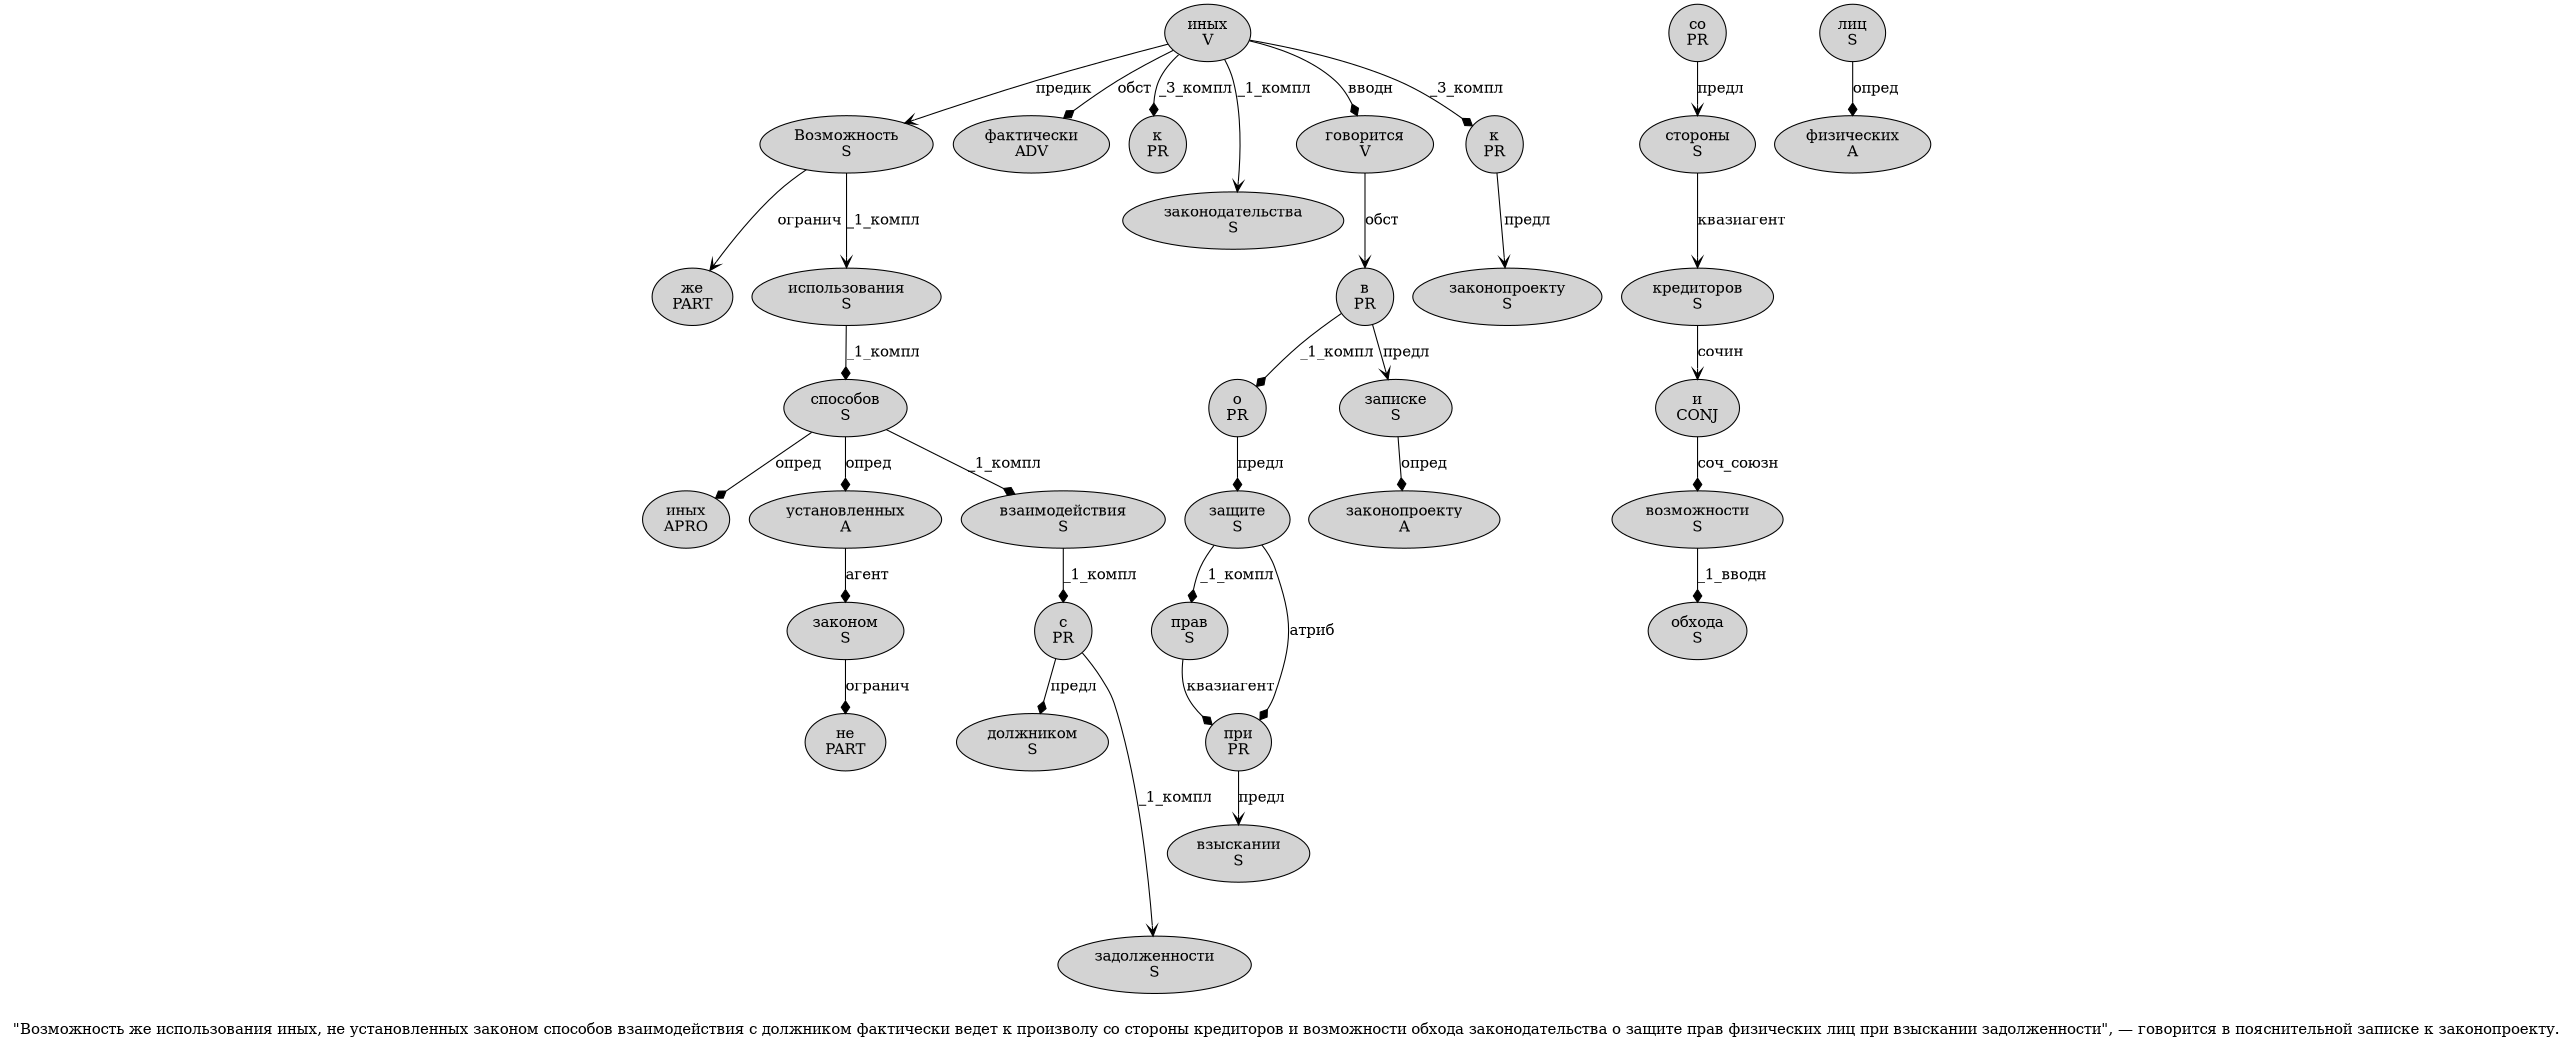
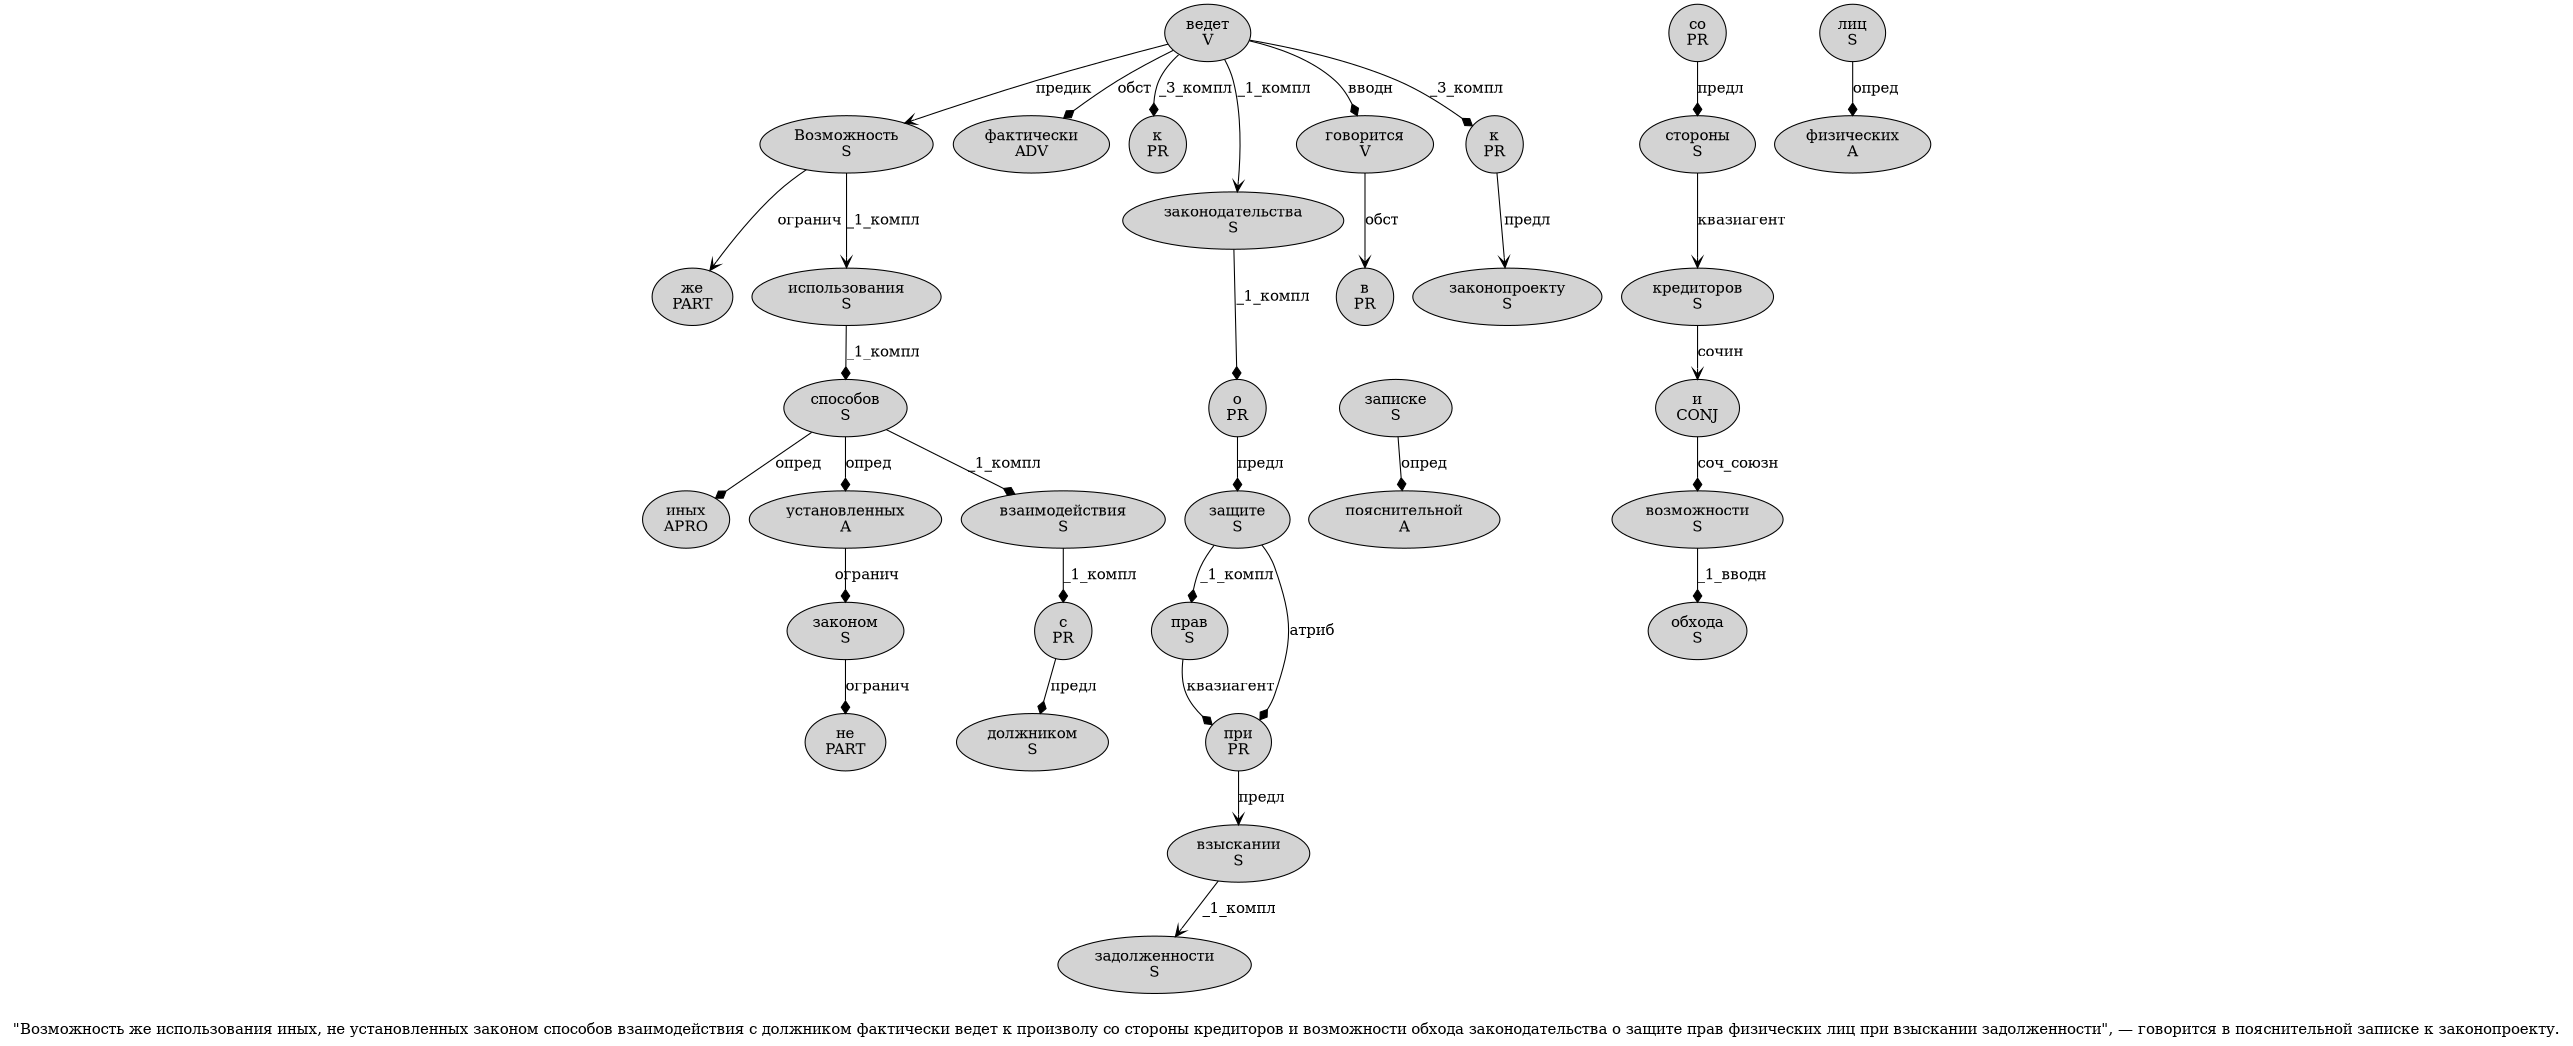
node "иных V": label "иных V" -> "ведет V"
edge "со PR" -> "стороны S": arrowhead vee -> diamond
edge "в PR" -> "о PR": now "законодательства S" -> "о PR"
edge "в PR" -> "записке S": removed, label "предл"
node "законопроекту A": label "законопроекту A" -> "пояснительной A"
edge "установленных A" -> "законом S": label "агент" -> "огранич"
edge "с PR" -> "задолженности S": now "взыскании S" -> "задолженности S"
